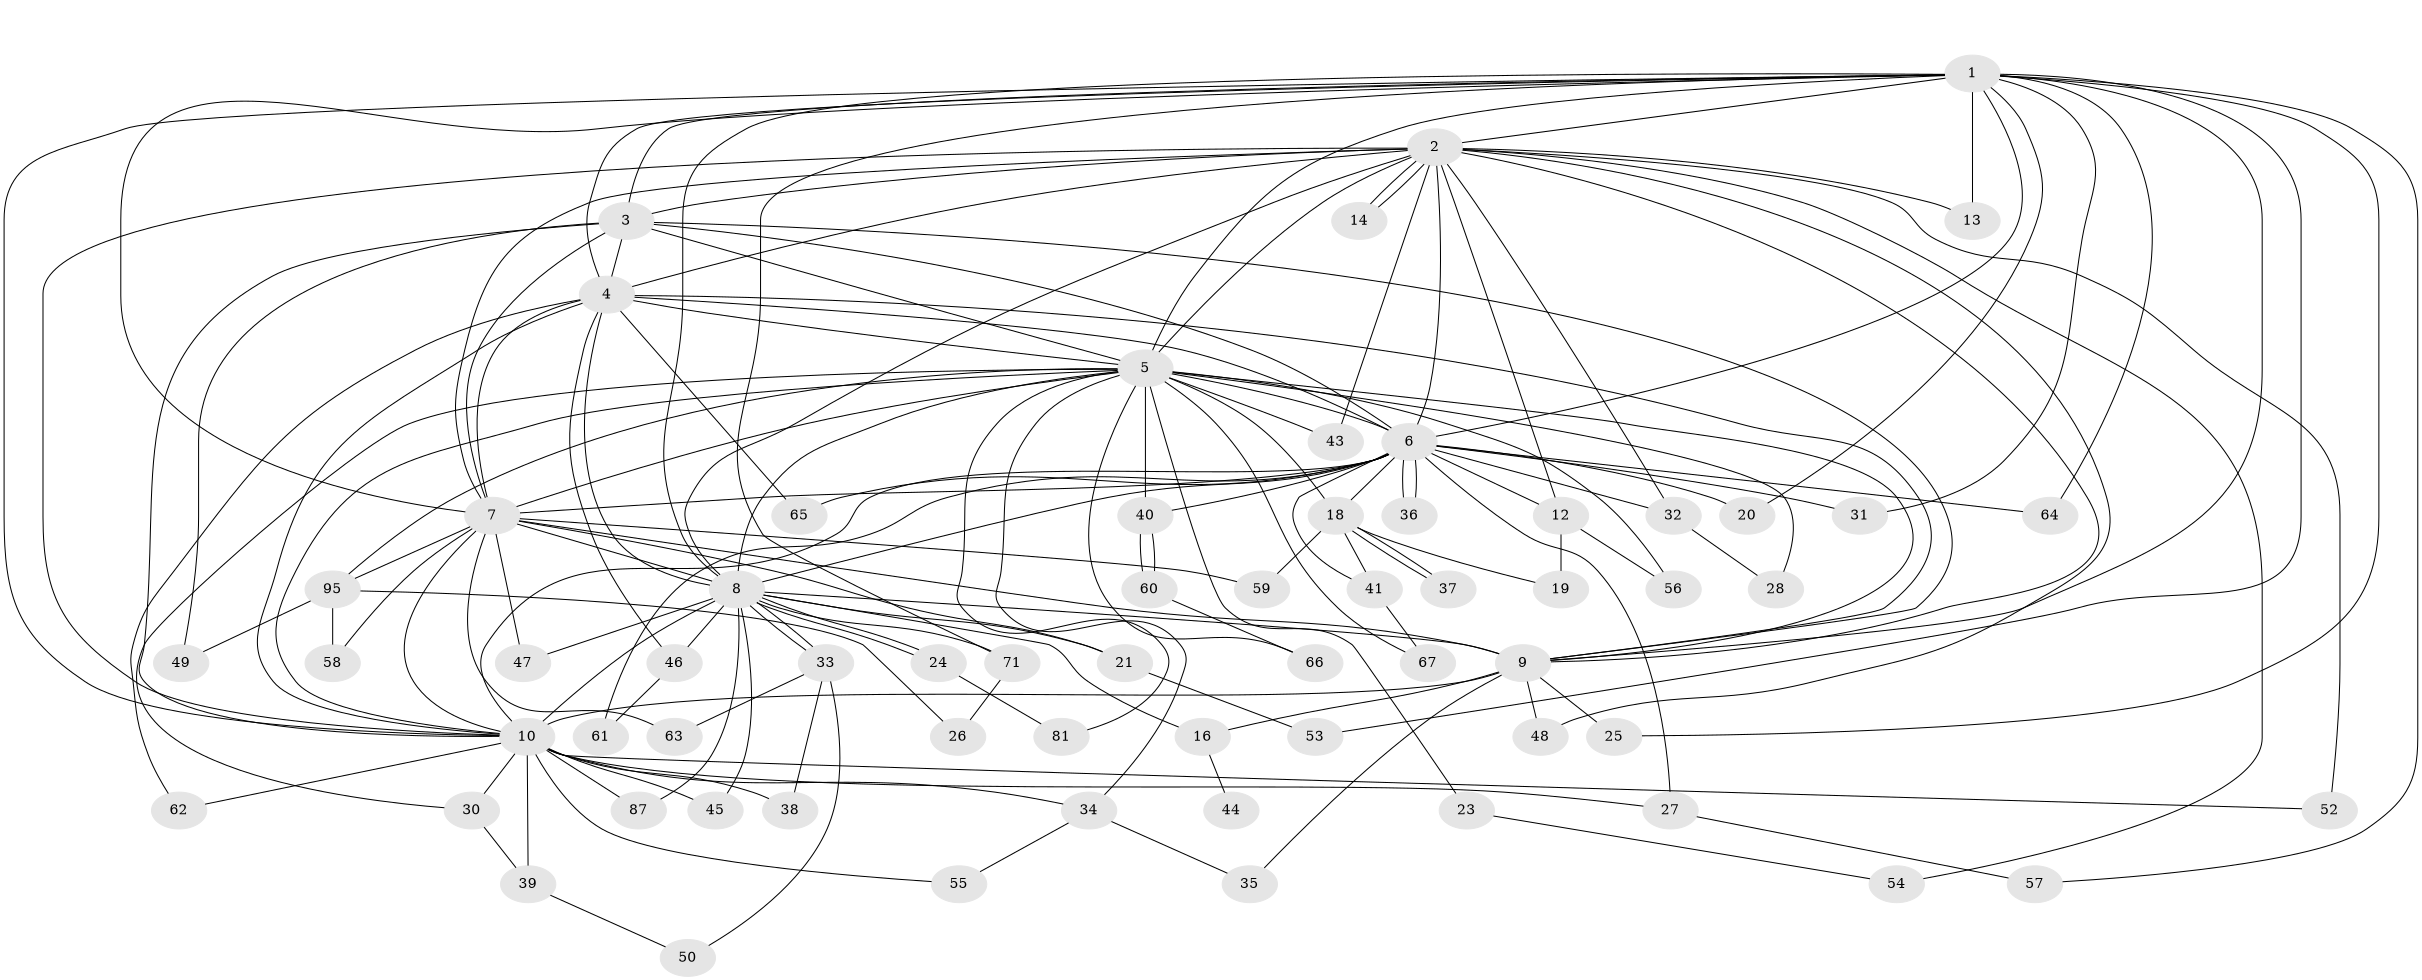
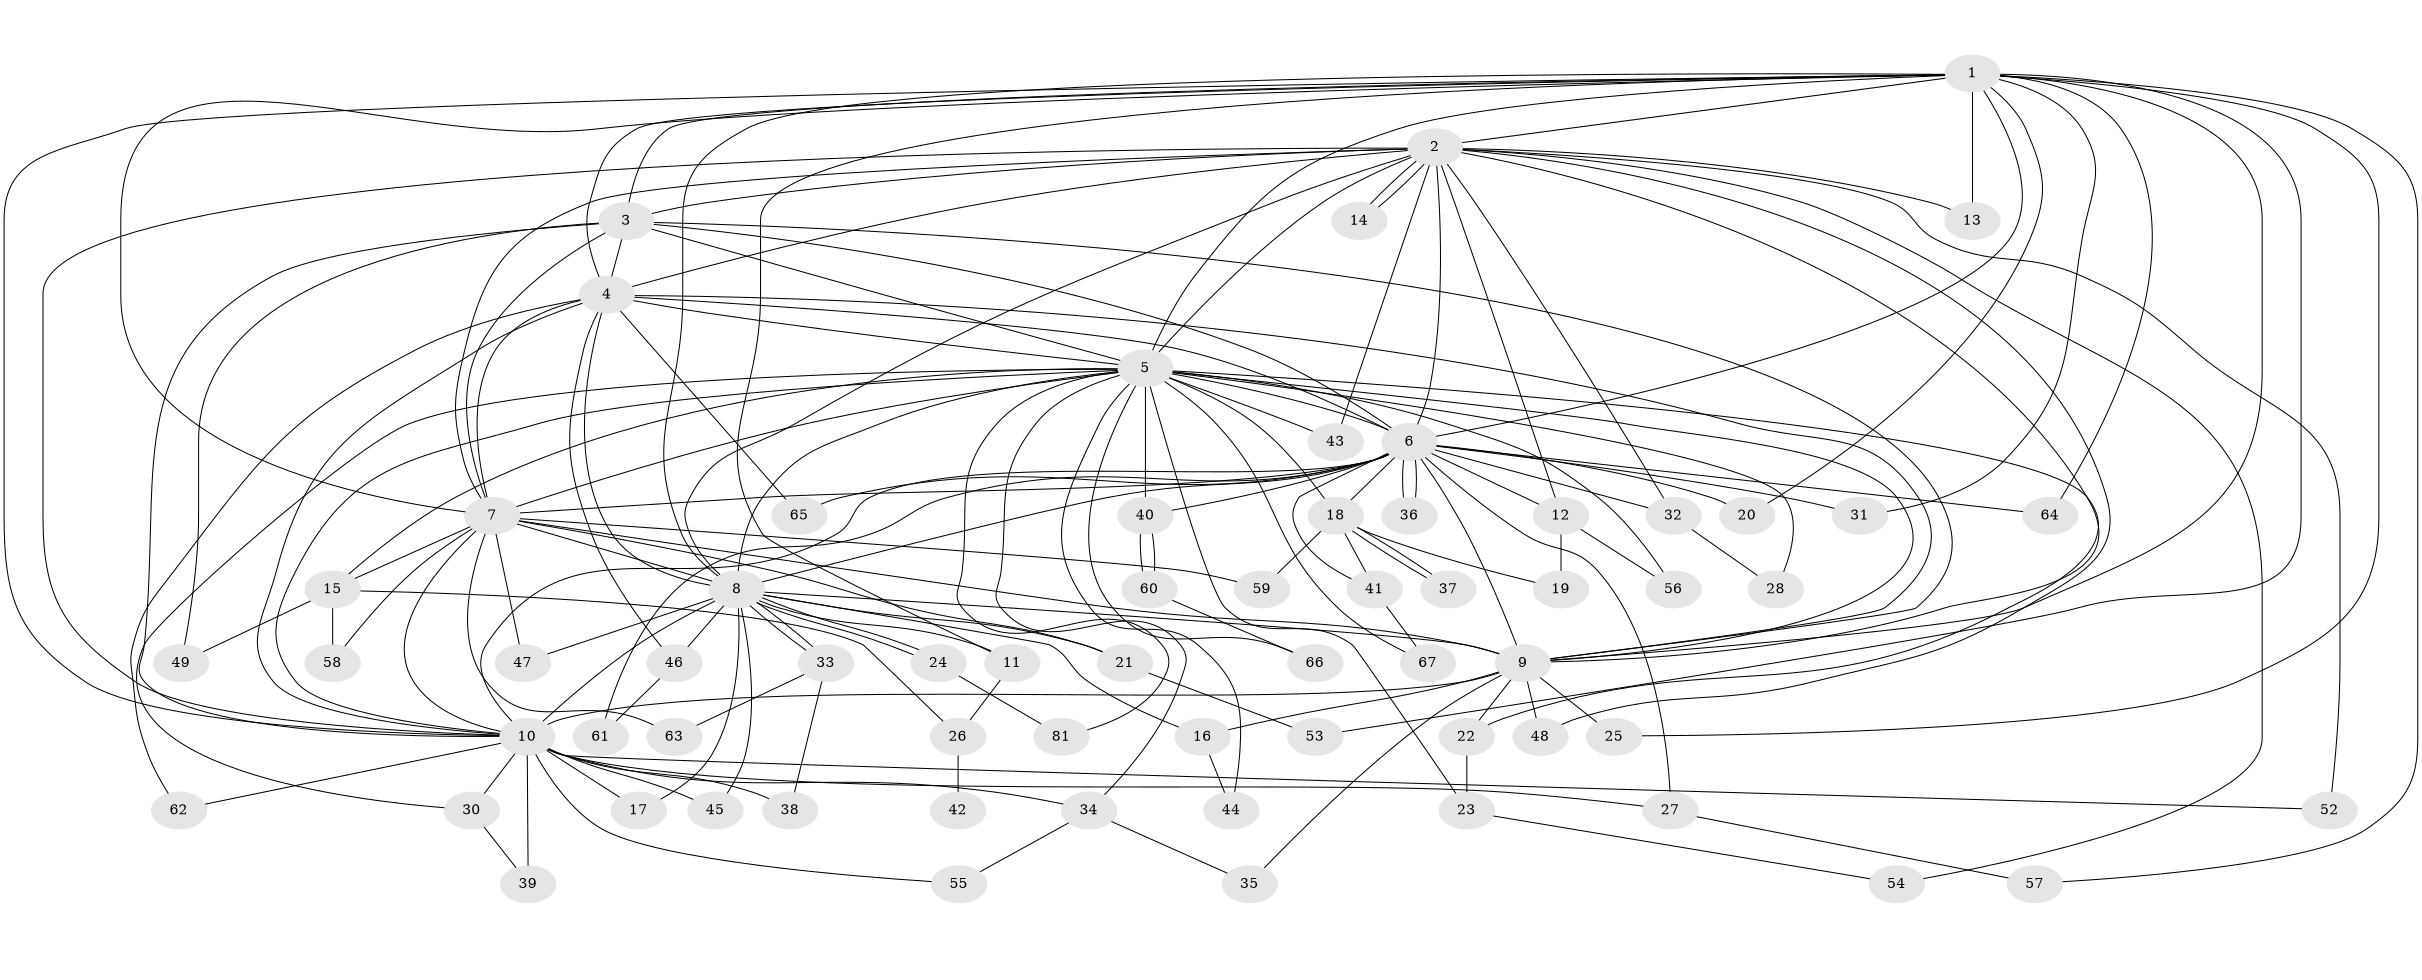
edge "6" -- "9": added
edge "5" -- "44": added
node "95": label "95" -> "15"
node "71": label "71" -> "11"
node "22": added
node "87": label "87" -> "17"
node "42": added
node "50": removed
